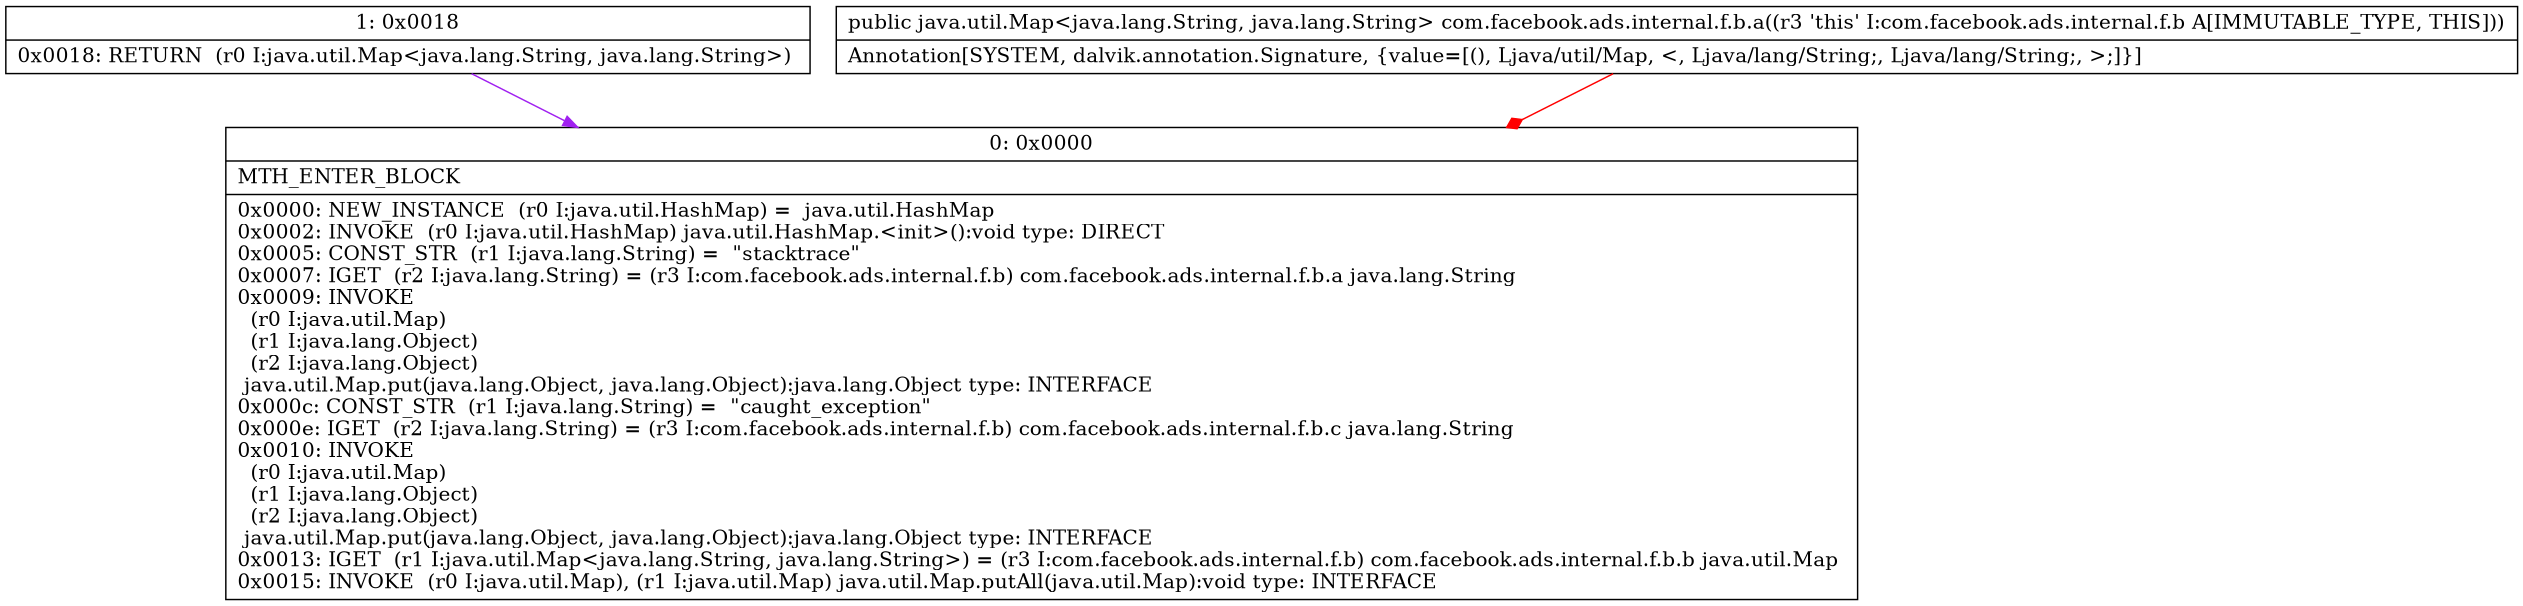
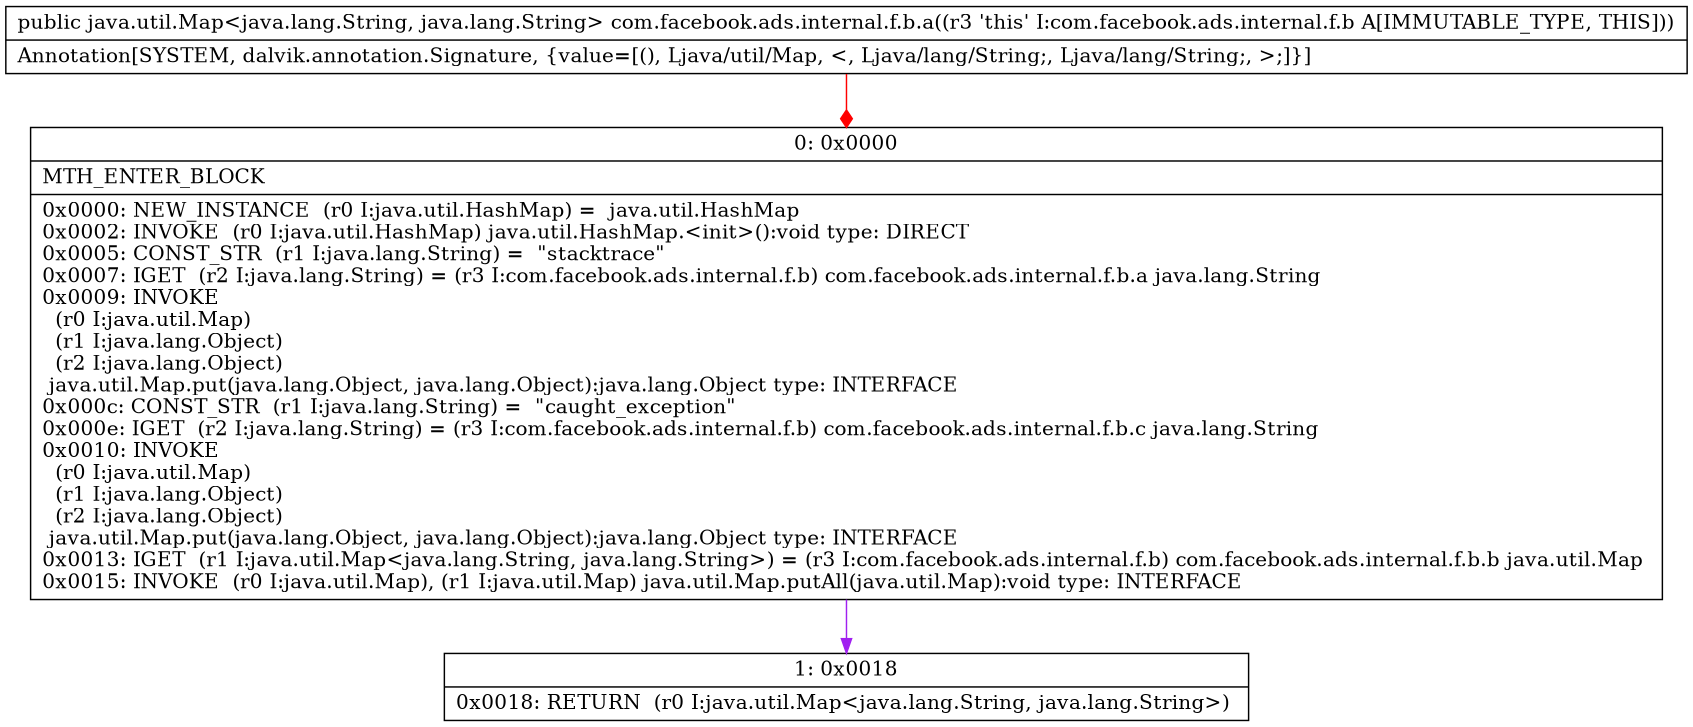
edge "1: 0x0018" -> "0: 0x0000": reversed
